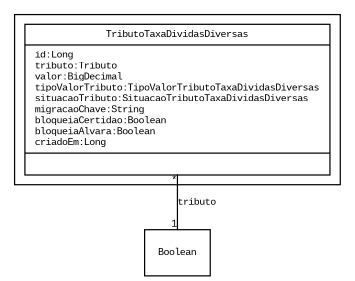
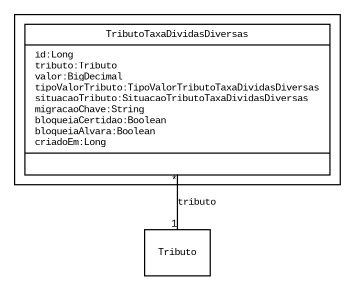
node "Boolean": label "Boolean" -> "Tributo"
